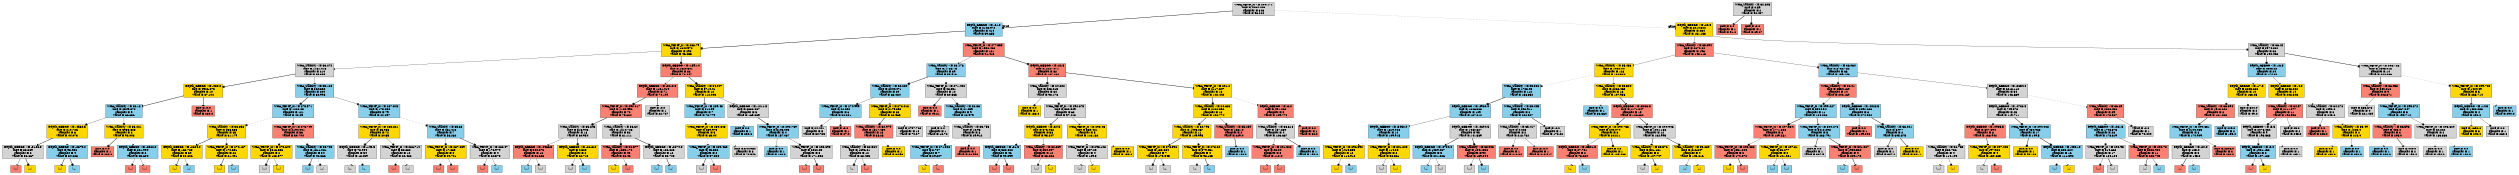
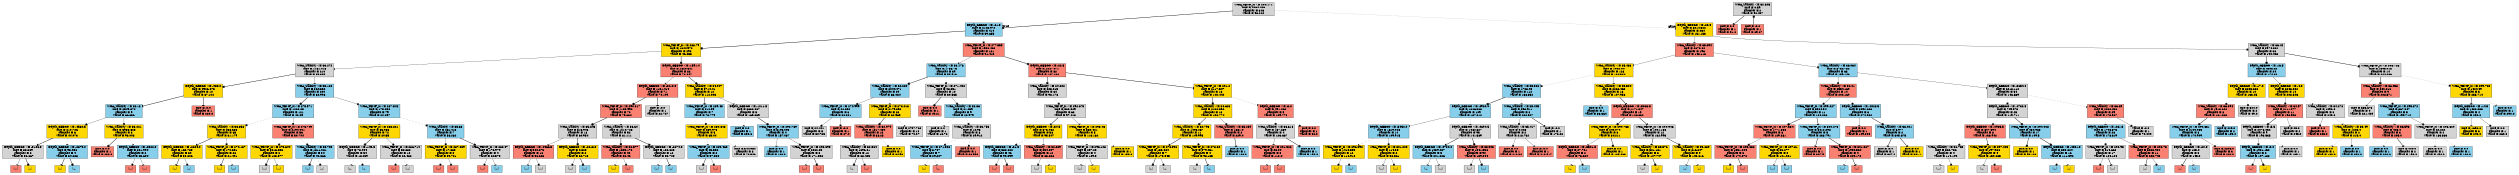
edge "WOA_Salinity <= 32.646 mse = 0.59 samples = 2 value = 90.457" -> "mse = -0.0 samples = 1 value = 89.37": reversed
node "mse = 0.0 samples = 1 value = 138.0": removed
node "mse = 0.0 samples = 1 value = 307.9": fillcolor lightgrey -> salmon
